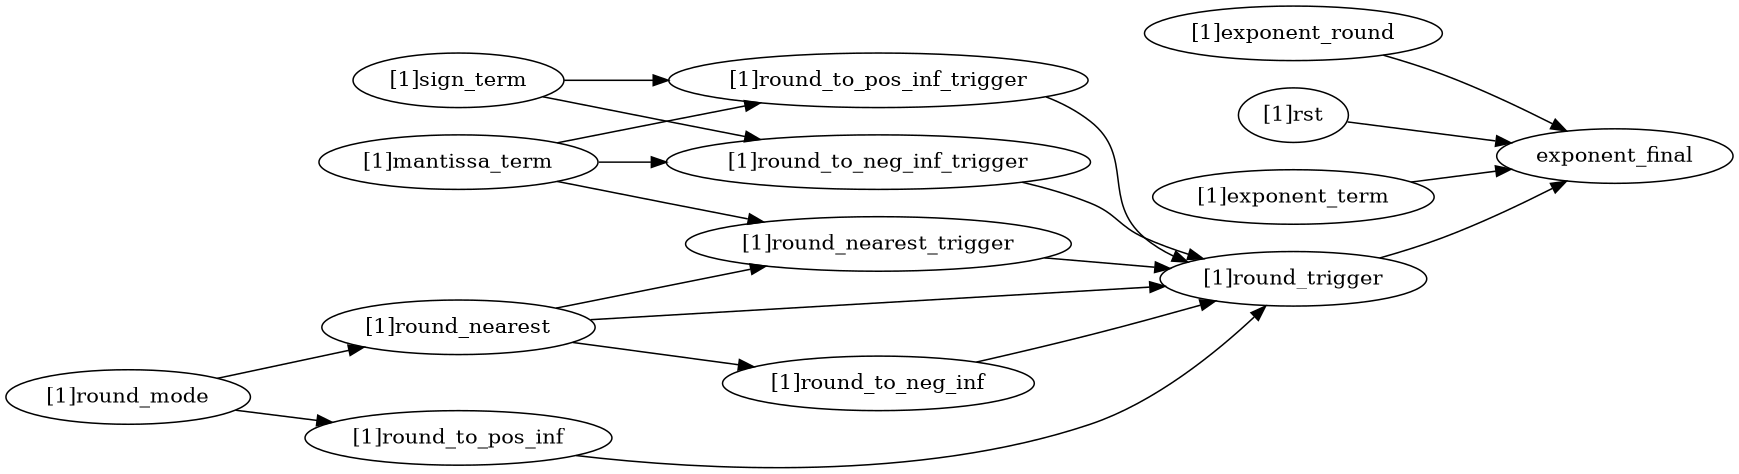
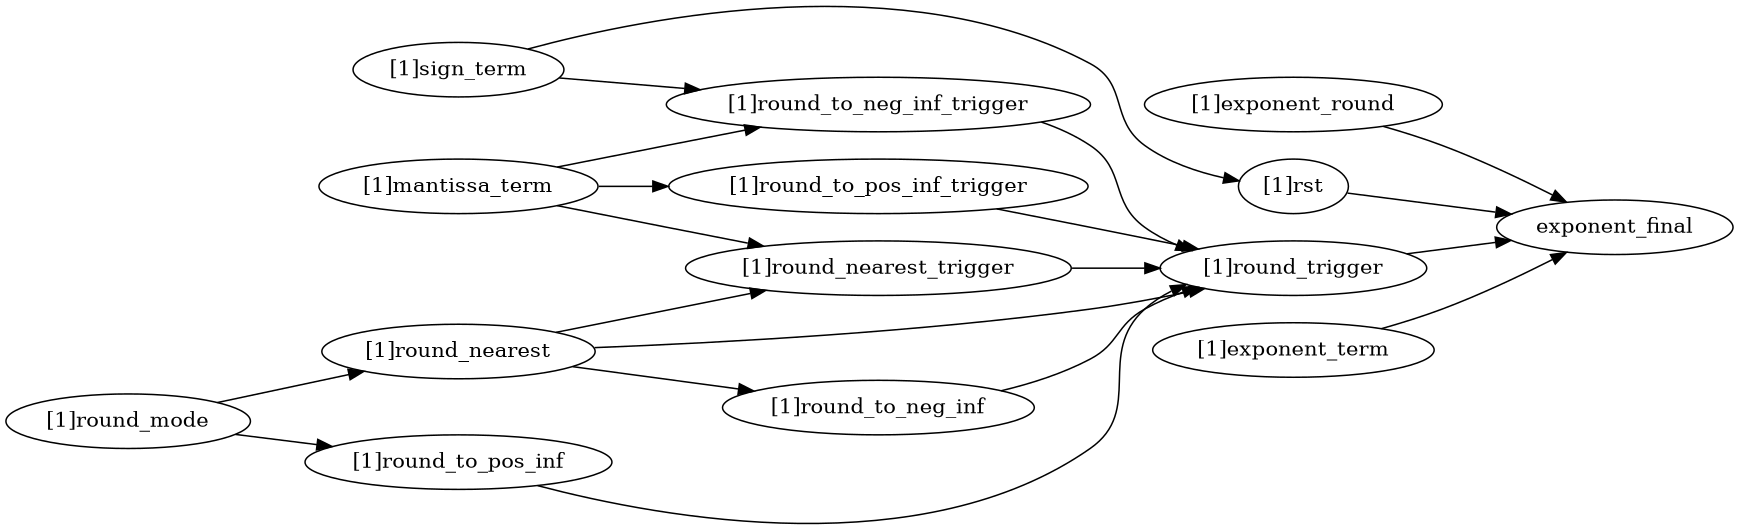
edge "[1]sign_term" -> "[1]round_to_pos_inf_trigger": now "[1]sign_term" -> "[1]rst"
